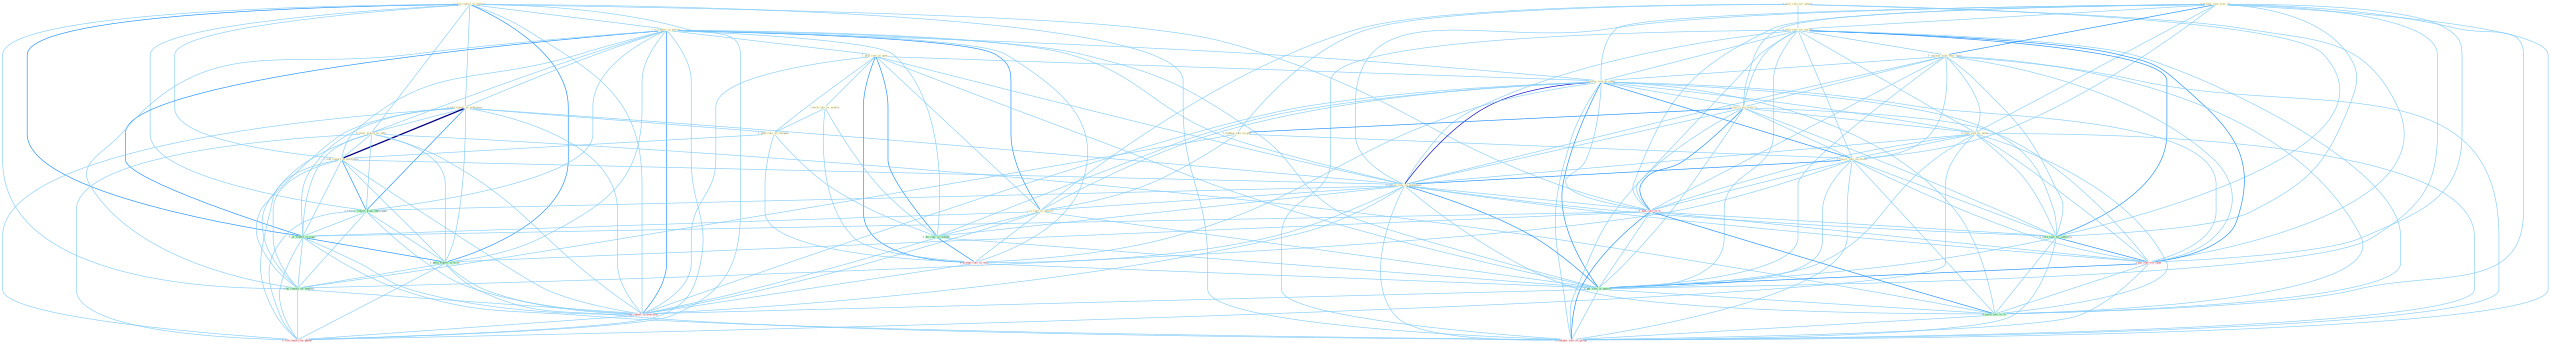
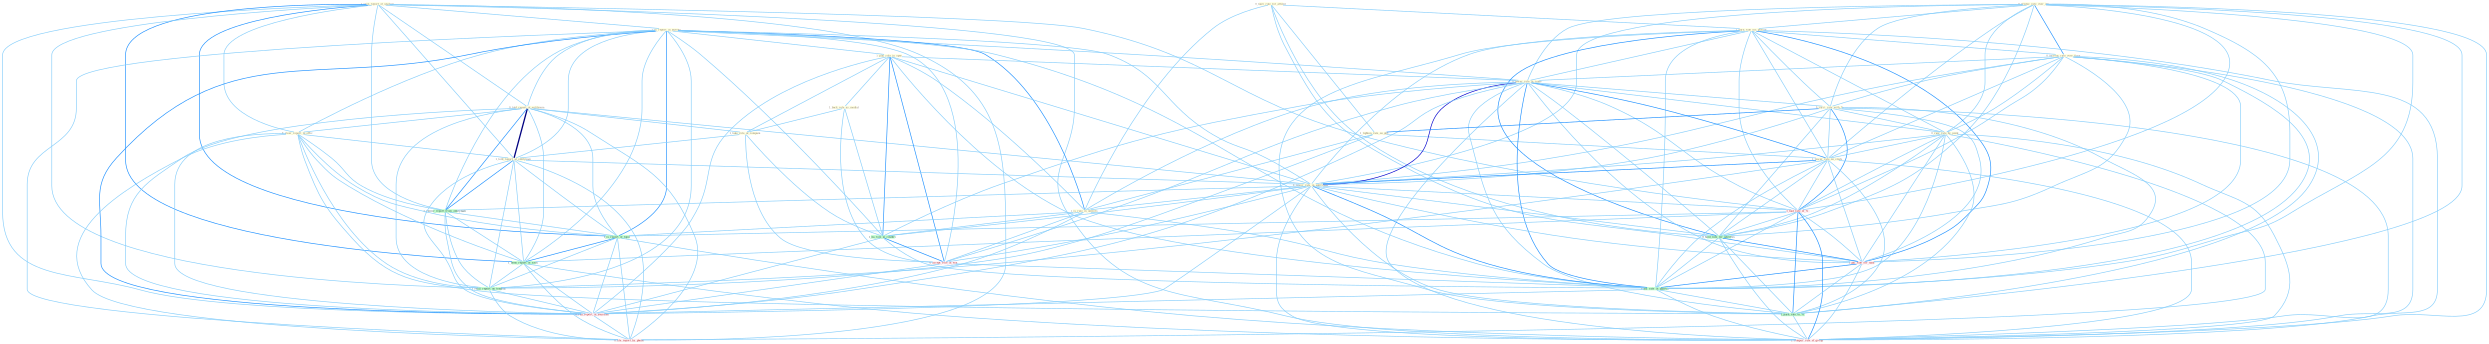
edge "1_receiv_report_from_entitynam" -- "0_file_report_by_phone": removed
